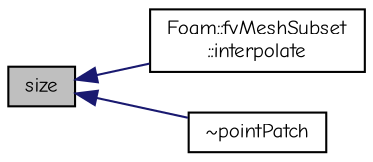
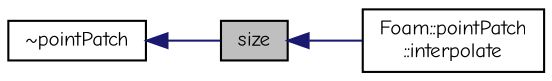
node "Foam::fvMeshSubset ::interpolate": label "Foam::fvMeshSubset ::interpolate" -> "Foam::pointPatch ::interpolate"
edge "~pointPatch" -> "size": reversed
